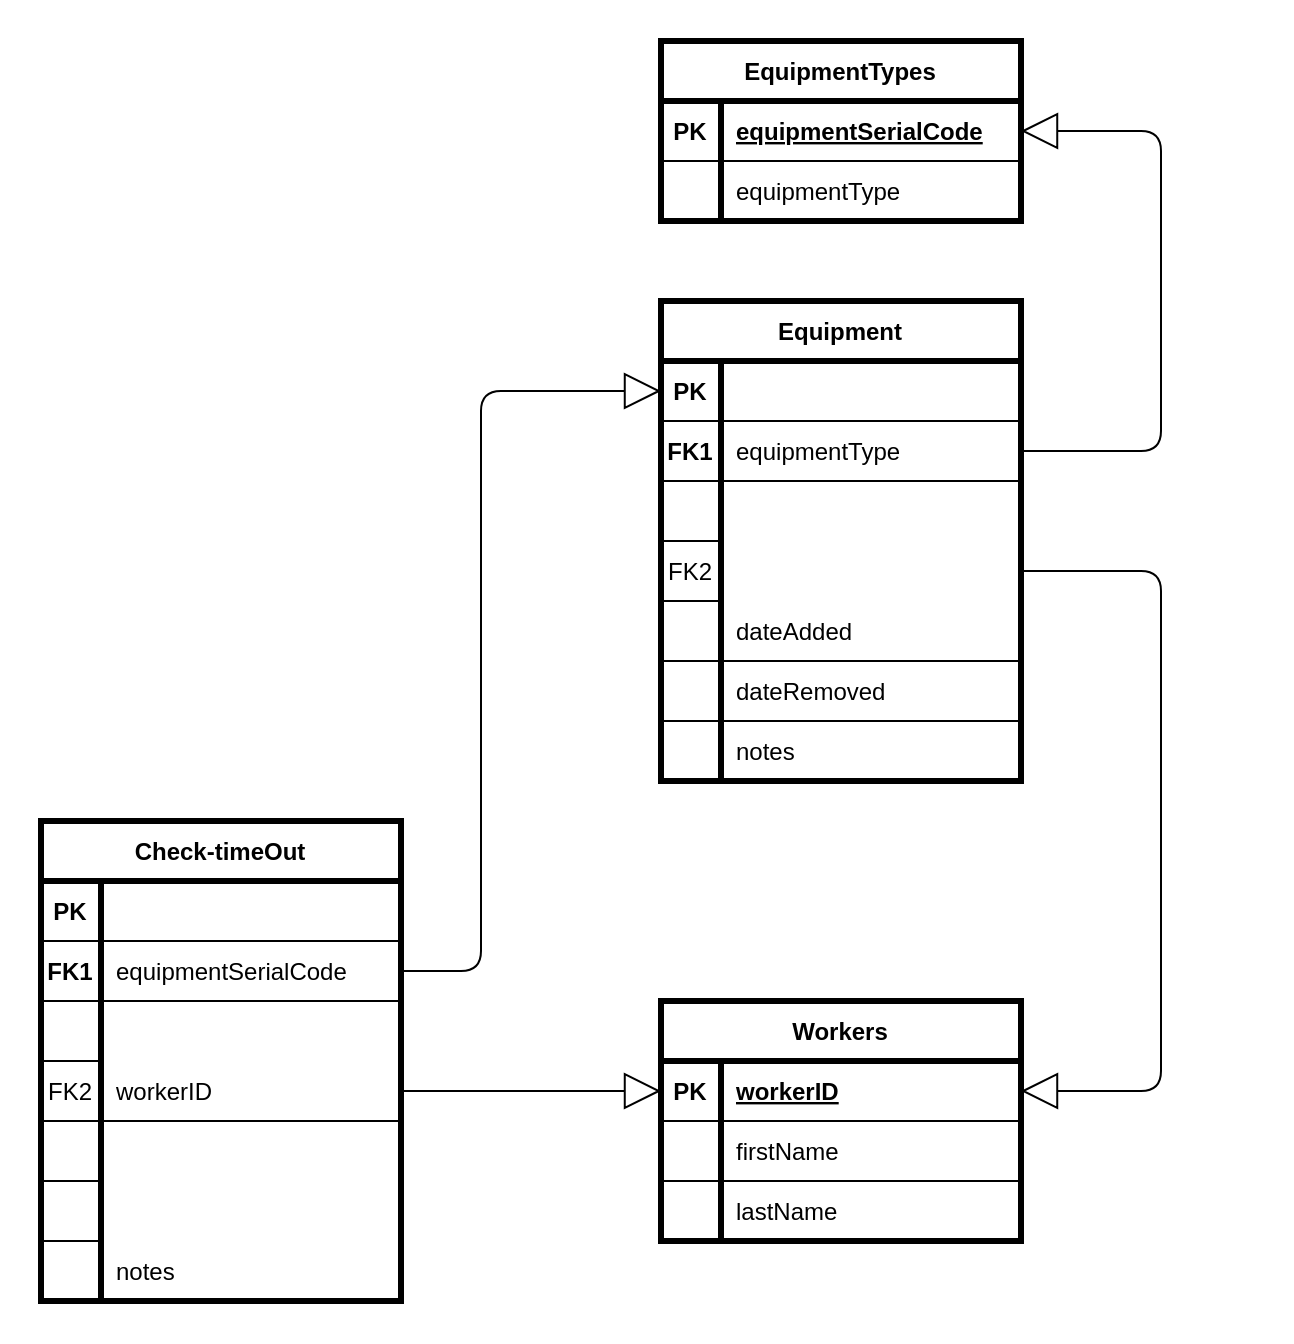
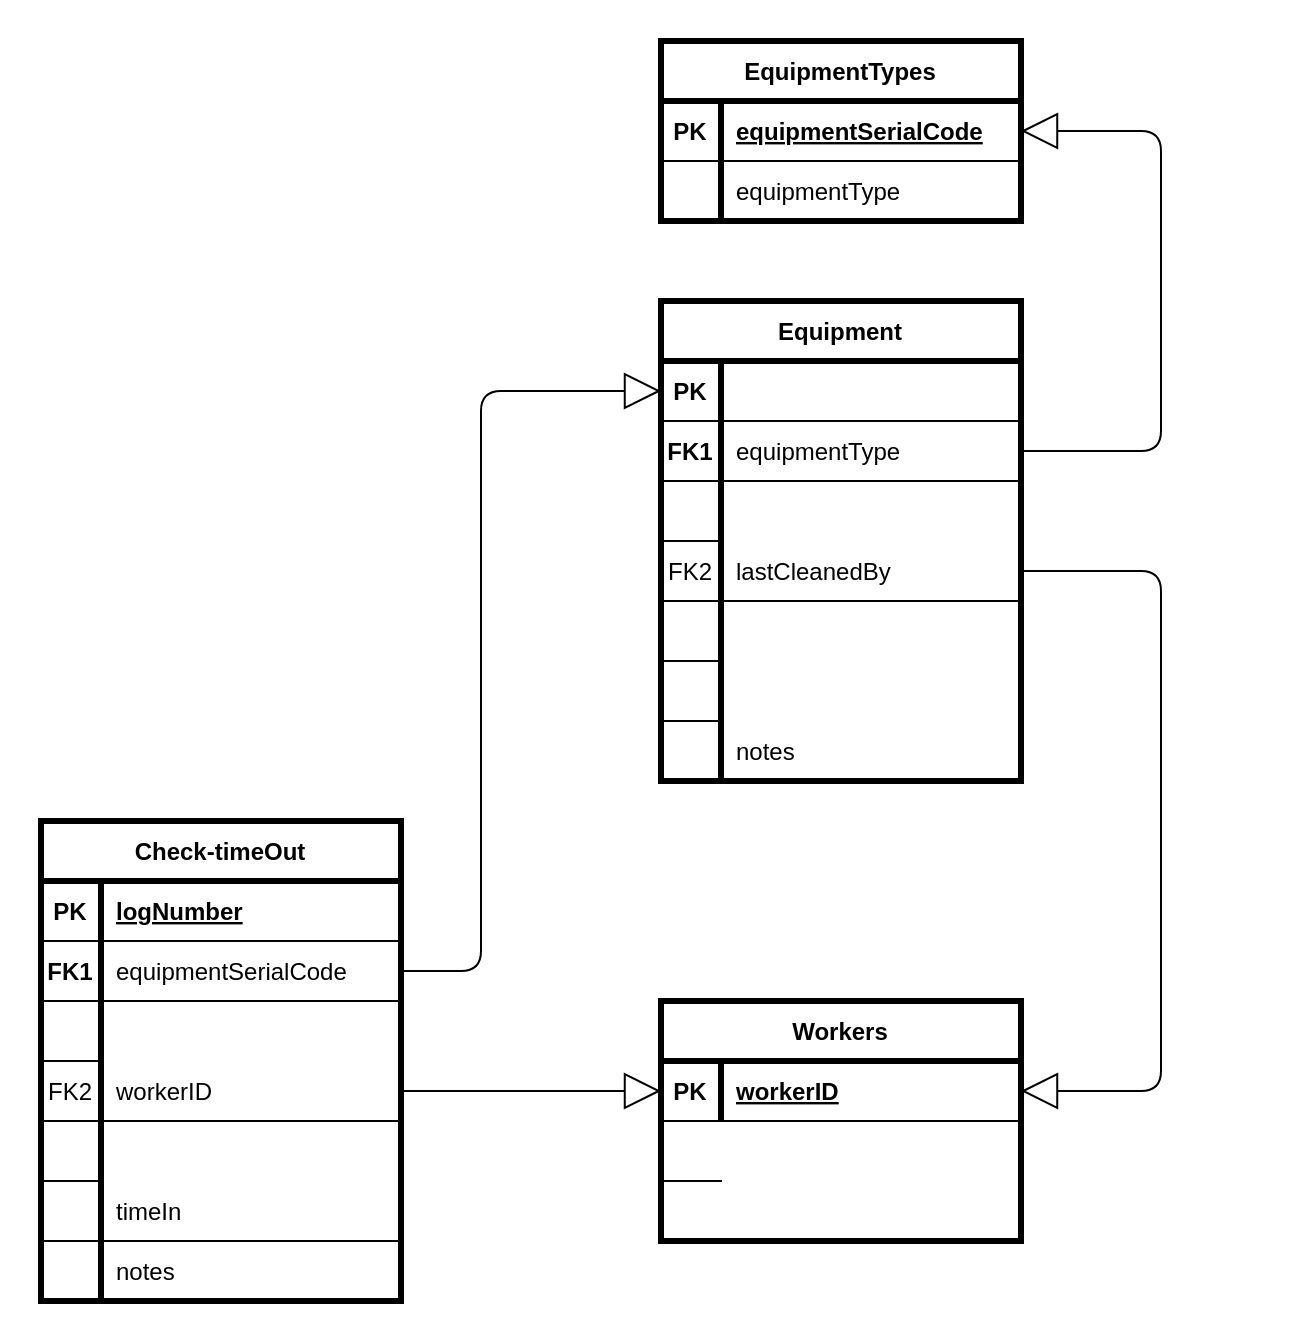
node "lastCleanedBy": added
node "dateAdded": removed
node "dateRemoved": removed
node "logNumber": added
node "firstName": removed
node "timeIn": added
node "lastName": removed
